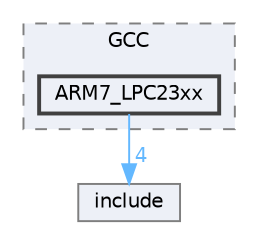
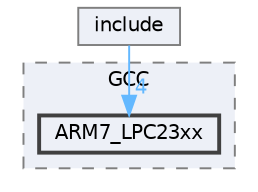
edge "ARM7_LPC23xx" -> "include": reversed
